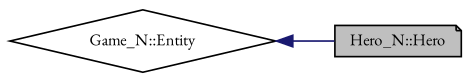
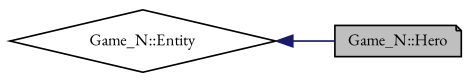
node "Hero_N::Hero": label "Hero_N::Hero" -> "Game_N::Hero"
